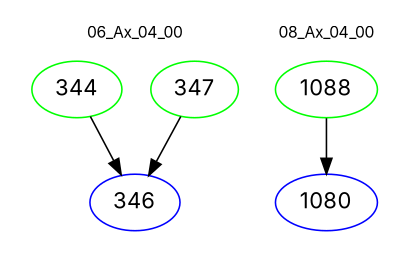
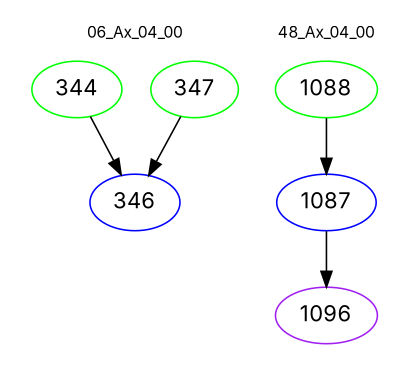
cluster "08_Ax_04_00": label "08_Ax_04_00" -> "48_Ax_04_00"
node "1080": label "1080" -> "1087"
node "1096": added
